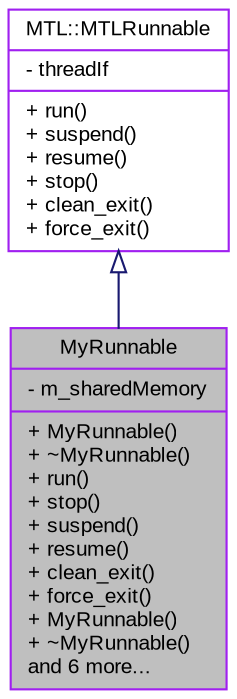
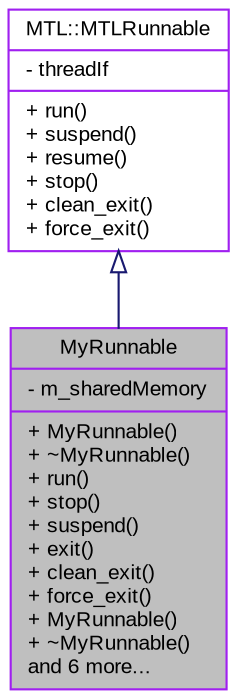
node "MyRunnable": text "+ resume()" -> "+ exit()"
